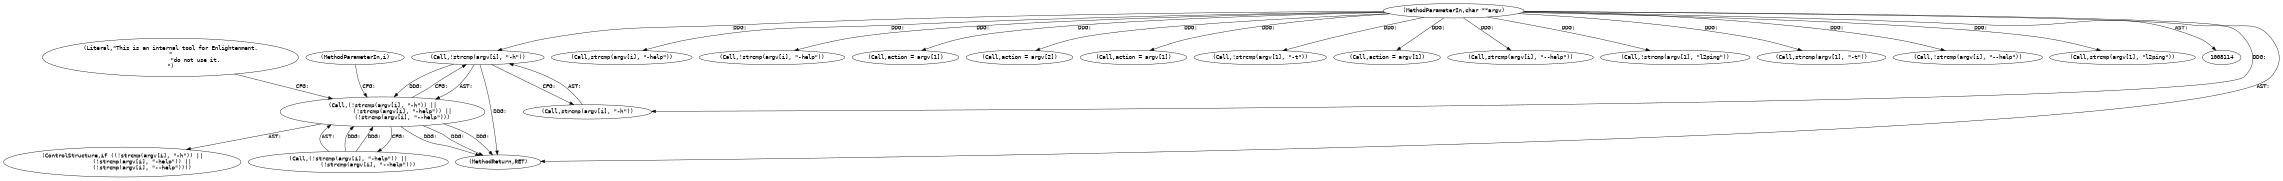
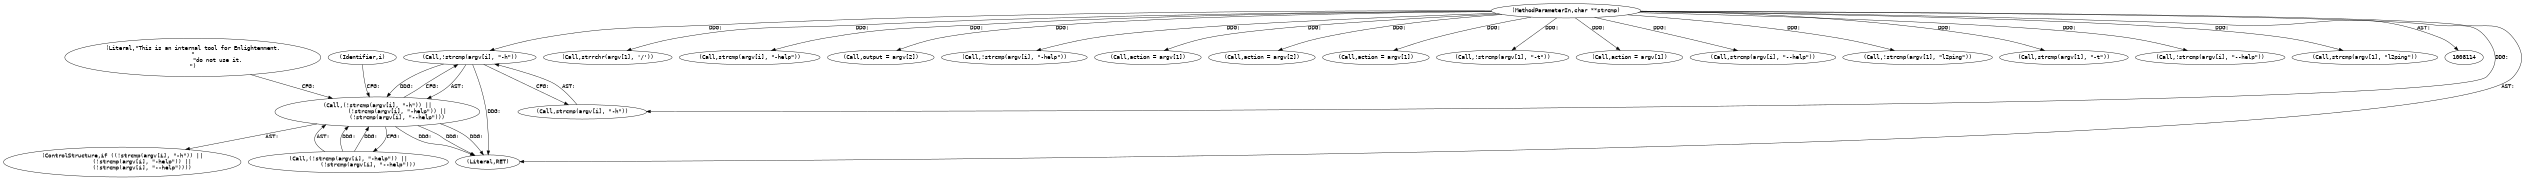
node "(MethodParameterIn,char **argv)": label "(MethodParameterIn,char **argv)" -> "(MethodParameterIn,char **strcmp)"
node "(MethodParameterIn,i)": label "(MethodParameterIn,i)" -> "(Identifier,i)"
node "(Call,strrchr(argv[1], '/'))": added
node "(Call,output = argv[2])": added
node "(MethodReturn,RET)": label "(MethodReturn,RET)" -> "(Literal,RET)"
